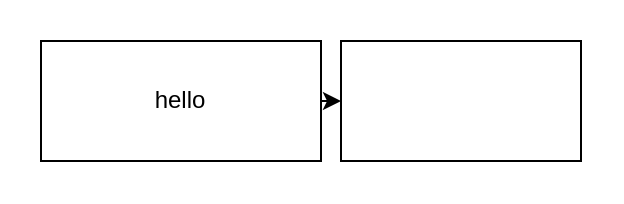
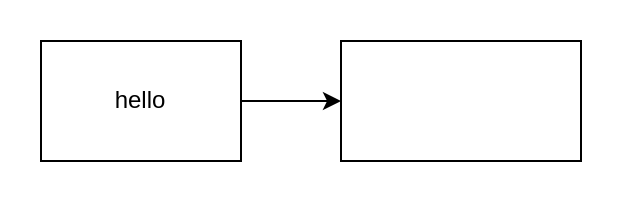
node "hello": size 280x120 -> 200x120
